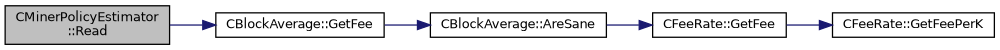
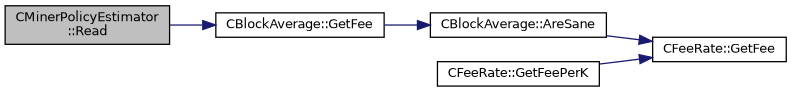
edge "CFeeRate::GetFee" -> "CFeeRate::GetFeePerK": reversed
